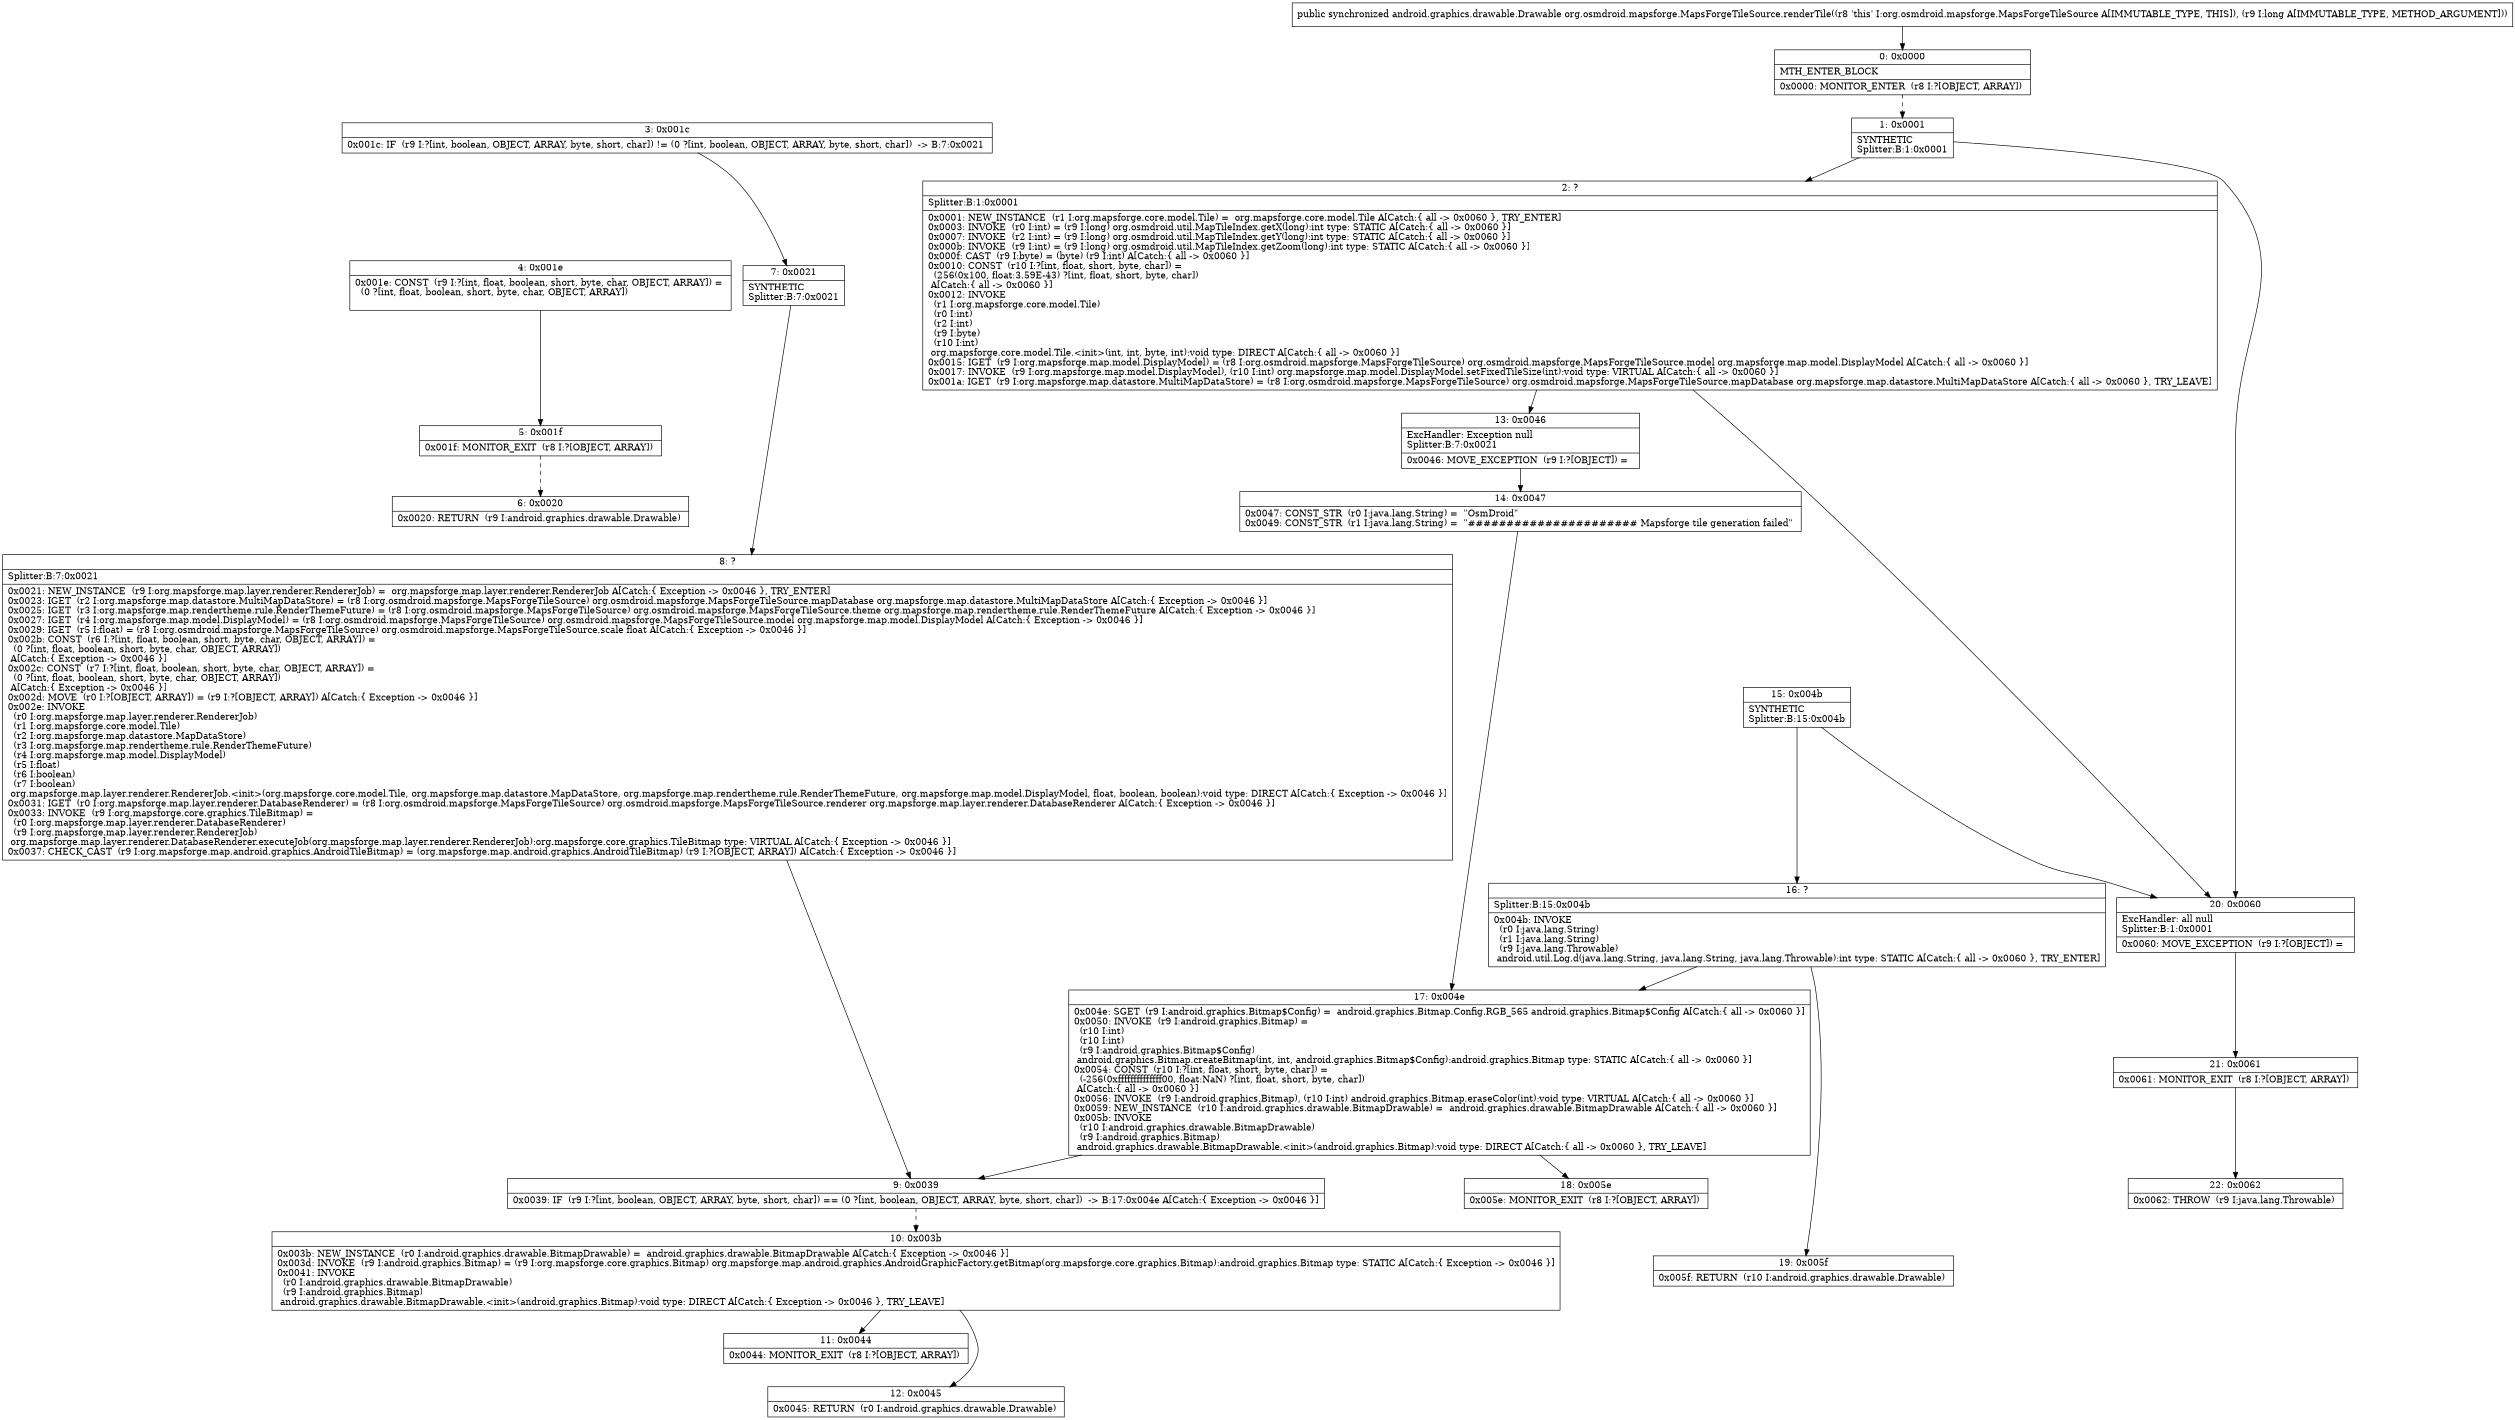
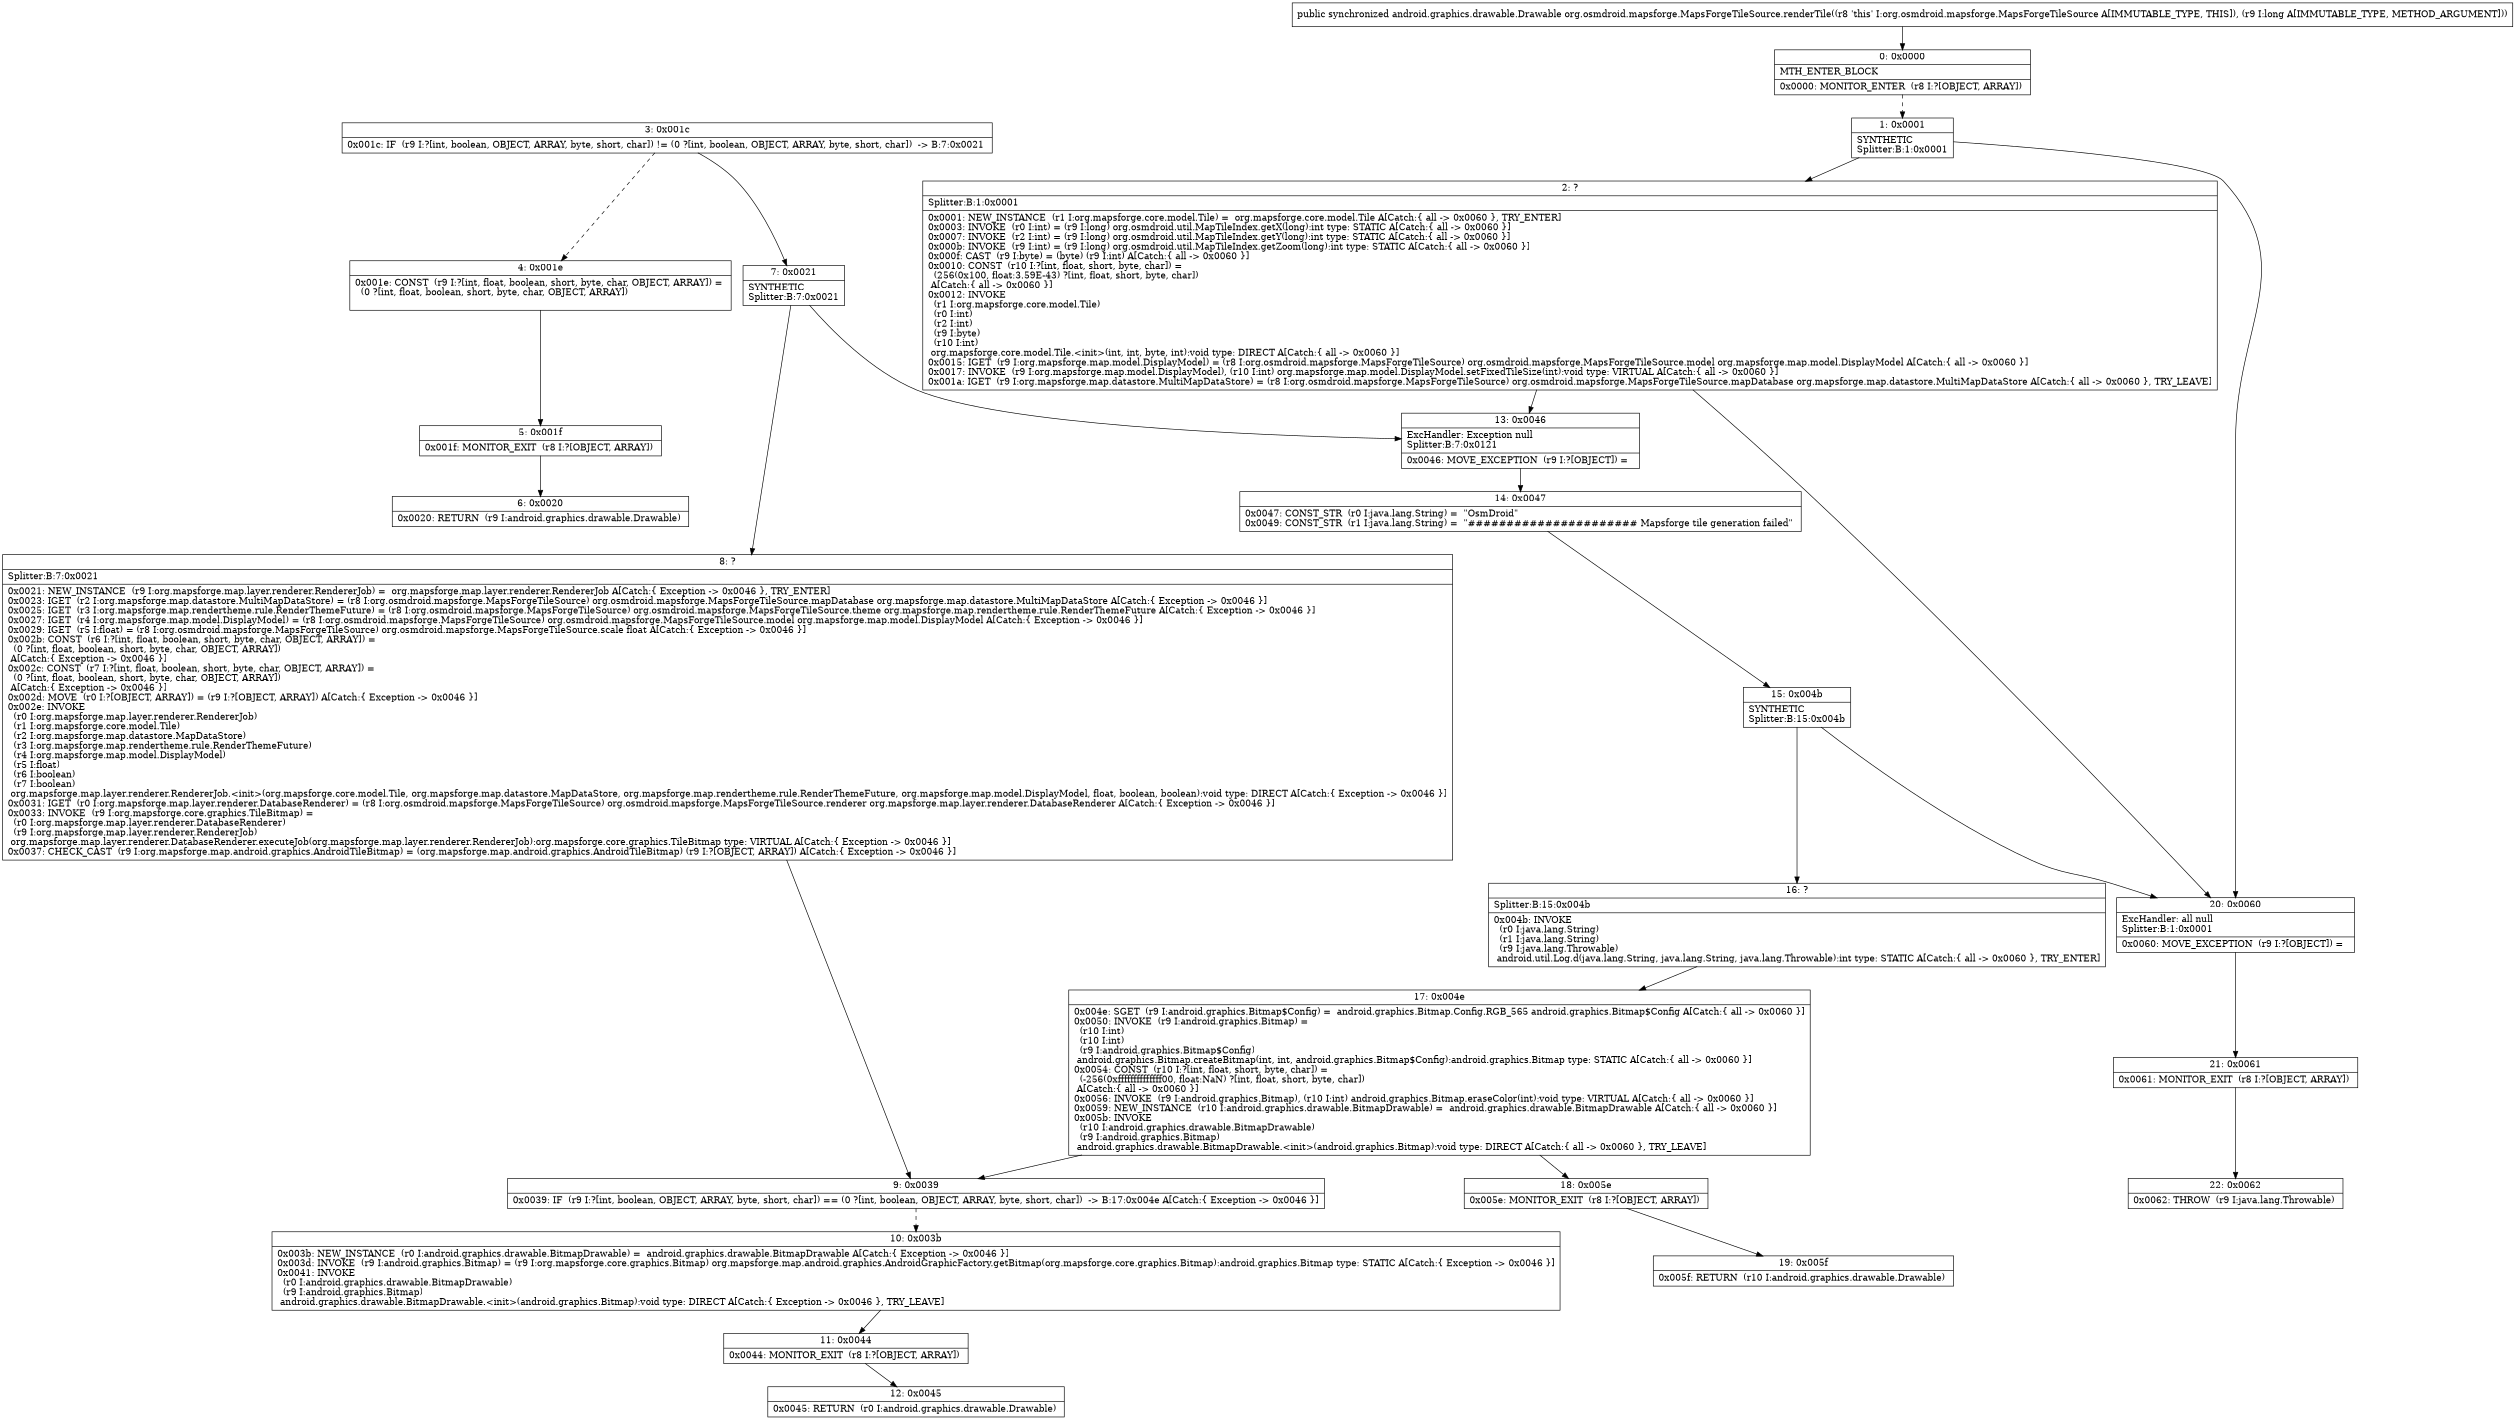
edge "3: 0x001c" -> "4: 0x001e": added
edge "7: 0x0021" -> "13: 0x0046": added
node "13: 0x0046": text "Splitter:B:7:0x0021" -> "Splitter:B:7:0x0121"
edge "5: 0x001f" -> "6: 0x0020": style dashed -> solid
edge "14: 0x0047" -> "17: 0x004e": now "14: 0x0047" -> "15: 0x004b"
edge "16: ?" -> "19: 0x005f": now "18: 0x005e" -> "19: 0x005f"
edge "10: 0x003b" -> "12: 0x0045": now "11: 0x0044" -> "12: 0x0045"
